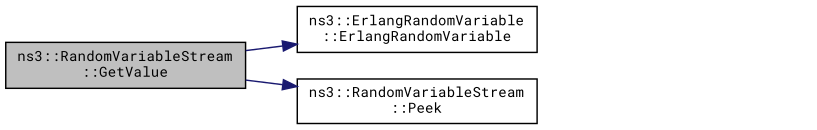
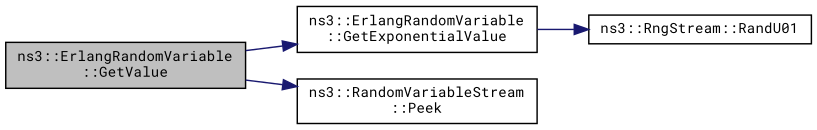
node "ns3::ErlangRandomVariable ::ErlangRandomVariable": label "ns3::ErlangRandomVariable ::ErlangRandomVariable" -> "ns3::ErlangRandomVariable ::GetExponentialValue"
node "ns3::RngStream::RandU01": added
node "ns3::RandomVariableStream ::GetValue": label "ns3::RandomVariableStream ::GetValue" -> "ns3::ErlangRandomVariable ::GetValue"
